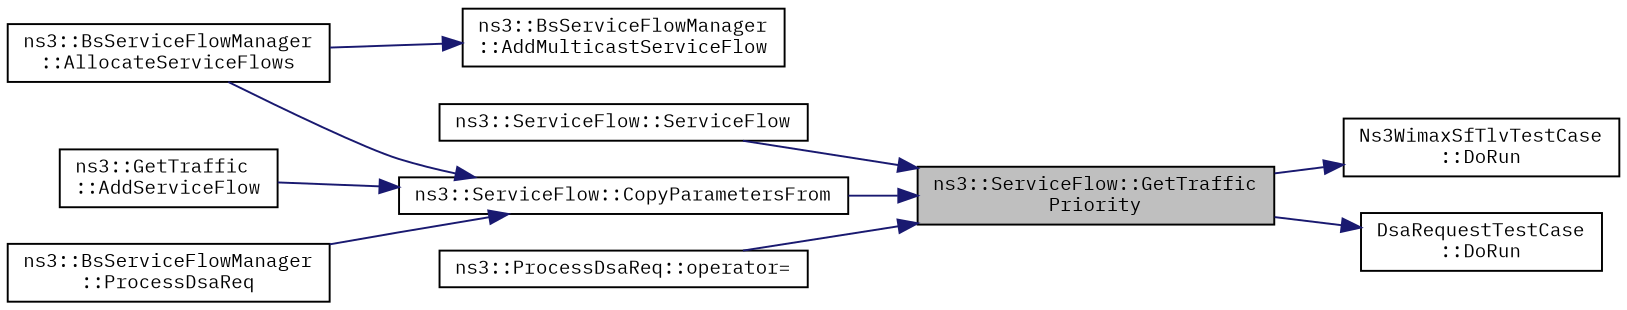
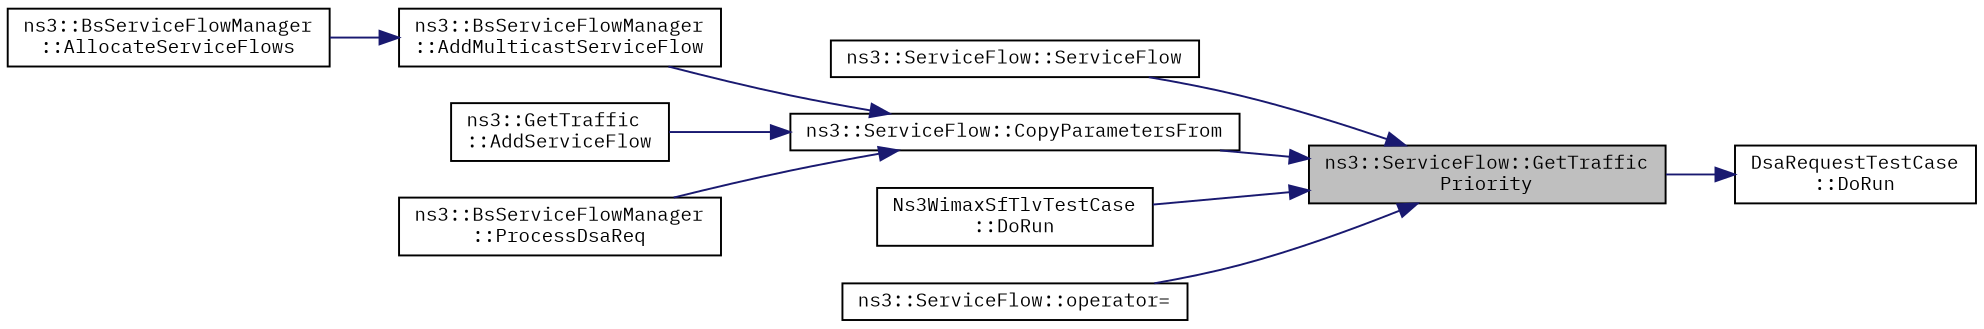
edge "ns3::BsServiceFlowManager ::AllocateServiceFlows" -> "ns3::ServiceFlow::CopyParametersFrom": now "ns3::BsServiceFlowManager ::AddMulticastServiceFlow" -> "ns3::ServiceFlow::CopyParametersFrom"
edge "ns3::ServiceFlow::GetTraffic Priority" -> "Ns3WimaxSfTlvTestCase ::DoRun": reversed
node "ns3::ProcessDsaReq::operator=": label "ns3::ProcessDsaReq::operator=" -> "ns3::ServiceFlow::operator="
